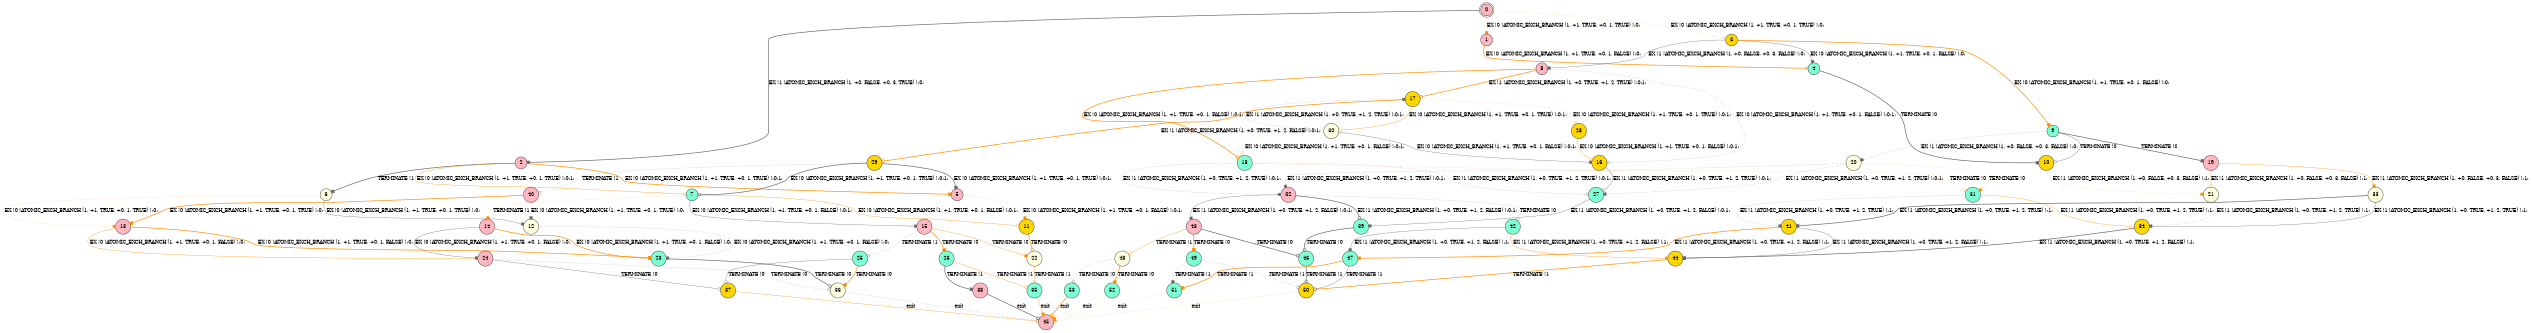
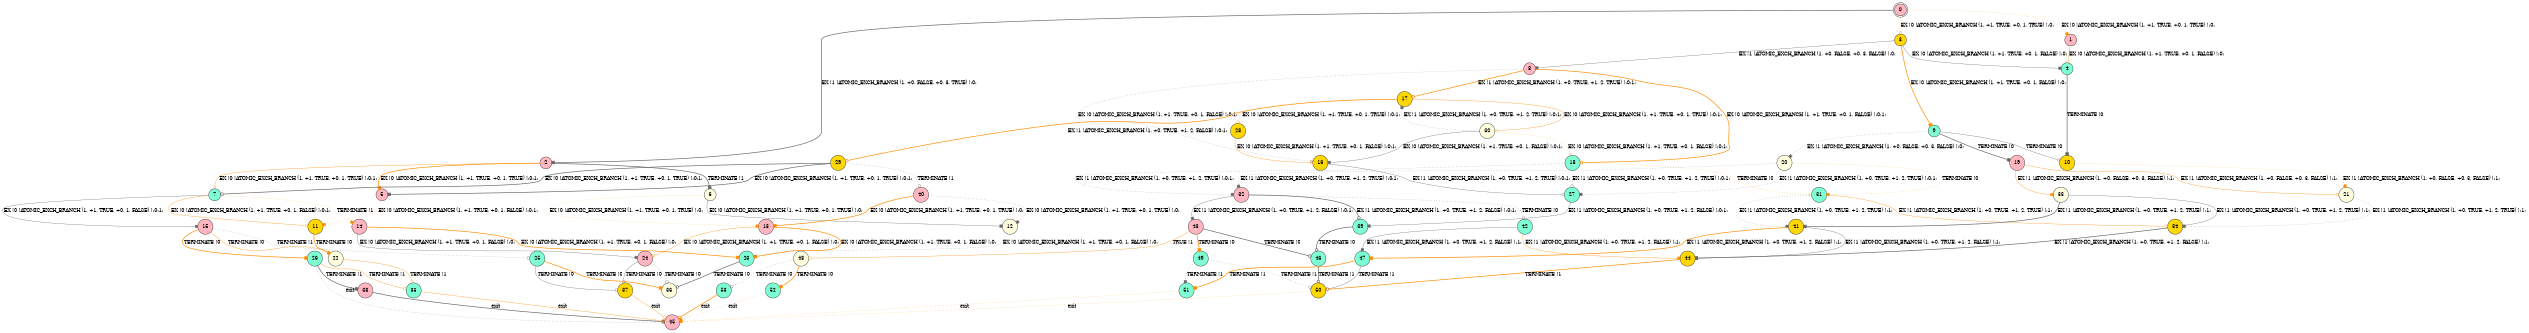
edge "1" -> "4": style bold -> solid
edge "43" -> "48": label "TERMINATE !1" -> "TRUE !1"
edge "36" -> "45": now "26" -> "45"
